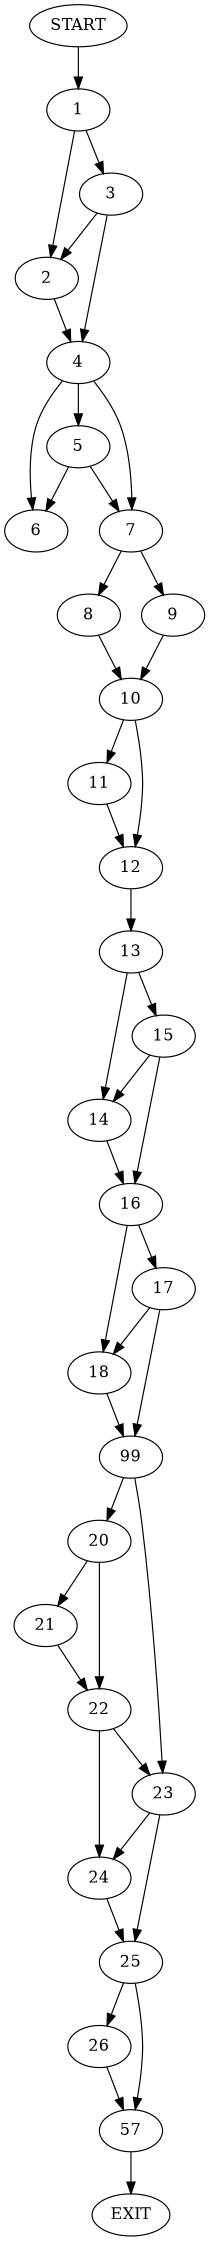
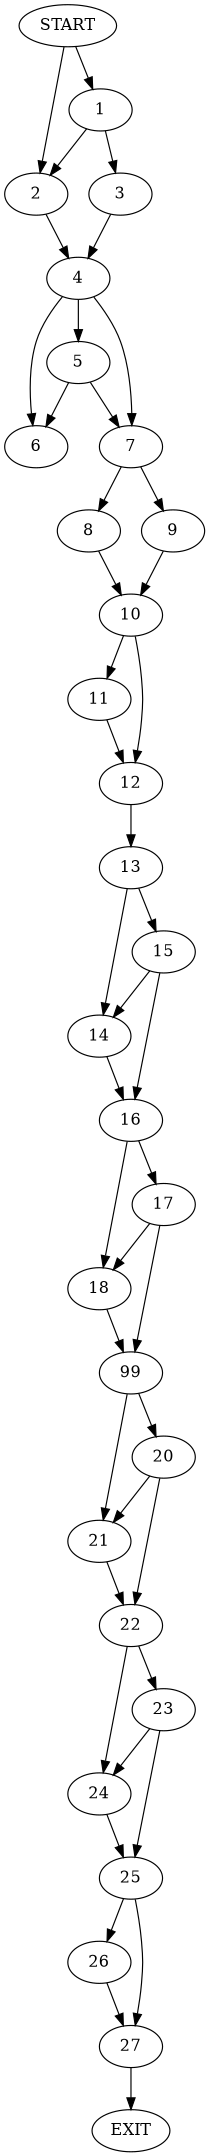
edge "3" -> "2": now "START" -> "2"
edge "99" -> "23": now "99" -> "21"
node "57": label "57" -> "27"
